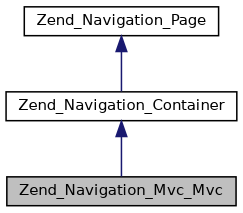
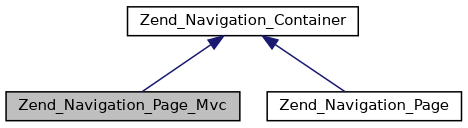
edge "Zend_Navigation_Container" -> "Zend_Navigation_Page": reversed
node "Zend_Navigation_Mvc_Mvc": label "Zend_Navigation_Mvc_Mvc" -> "Zend_Navigation_Page_Mvc"
